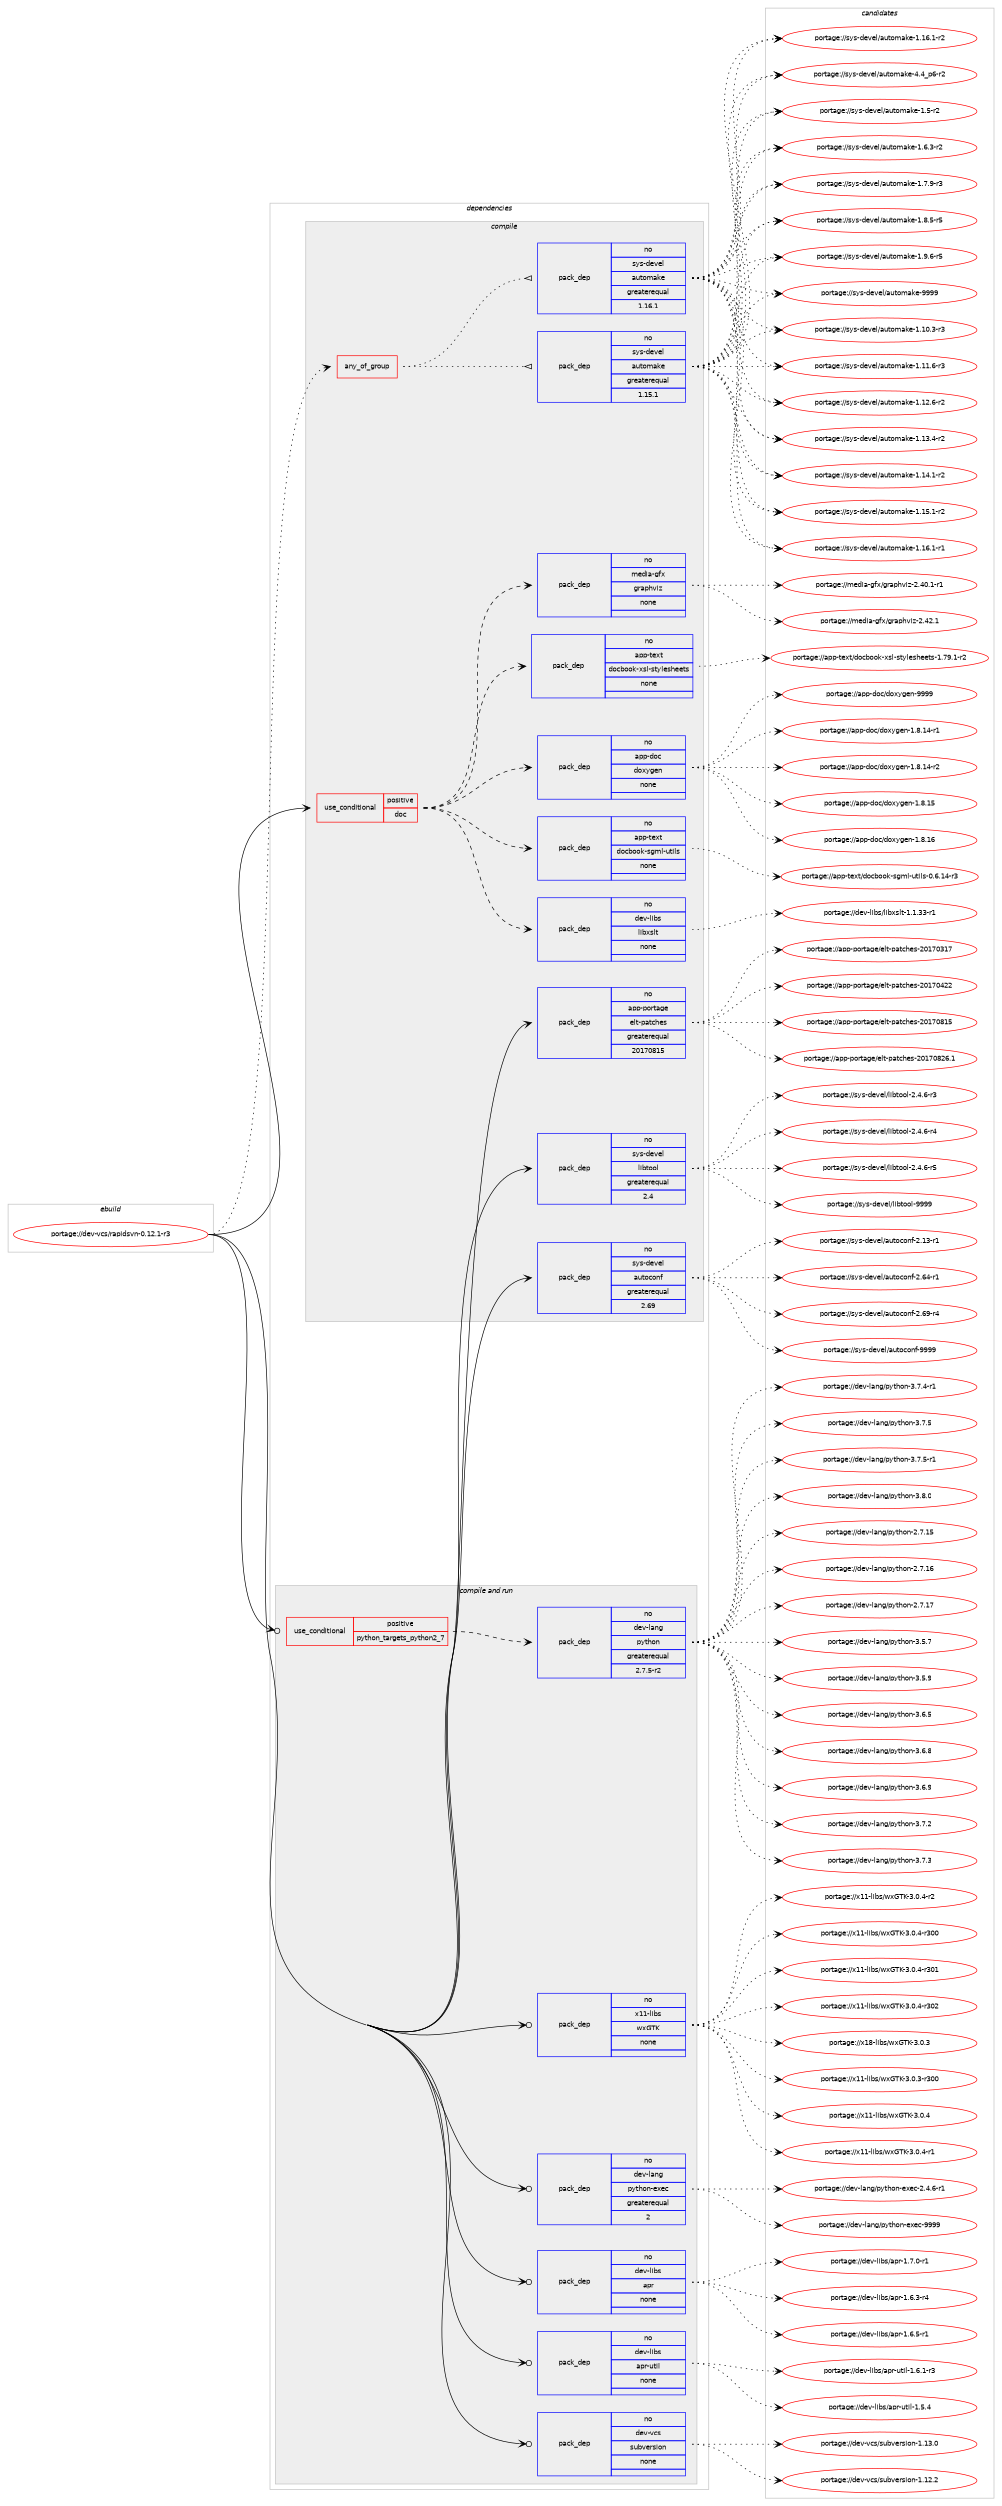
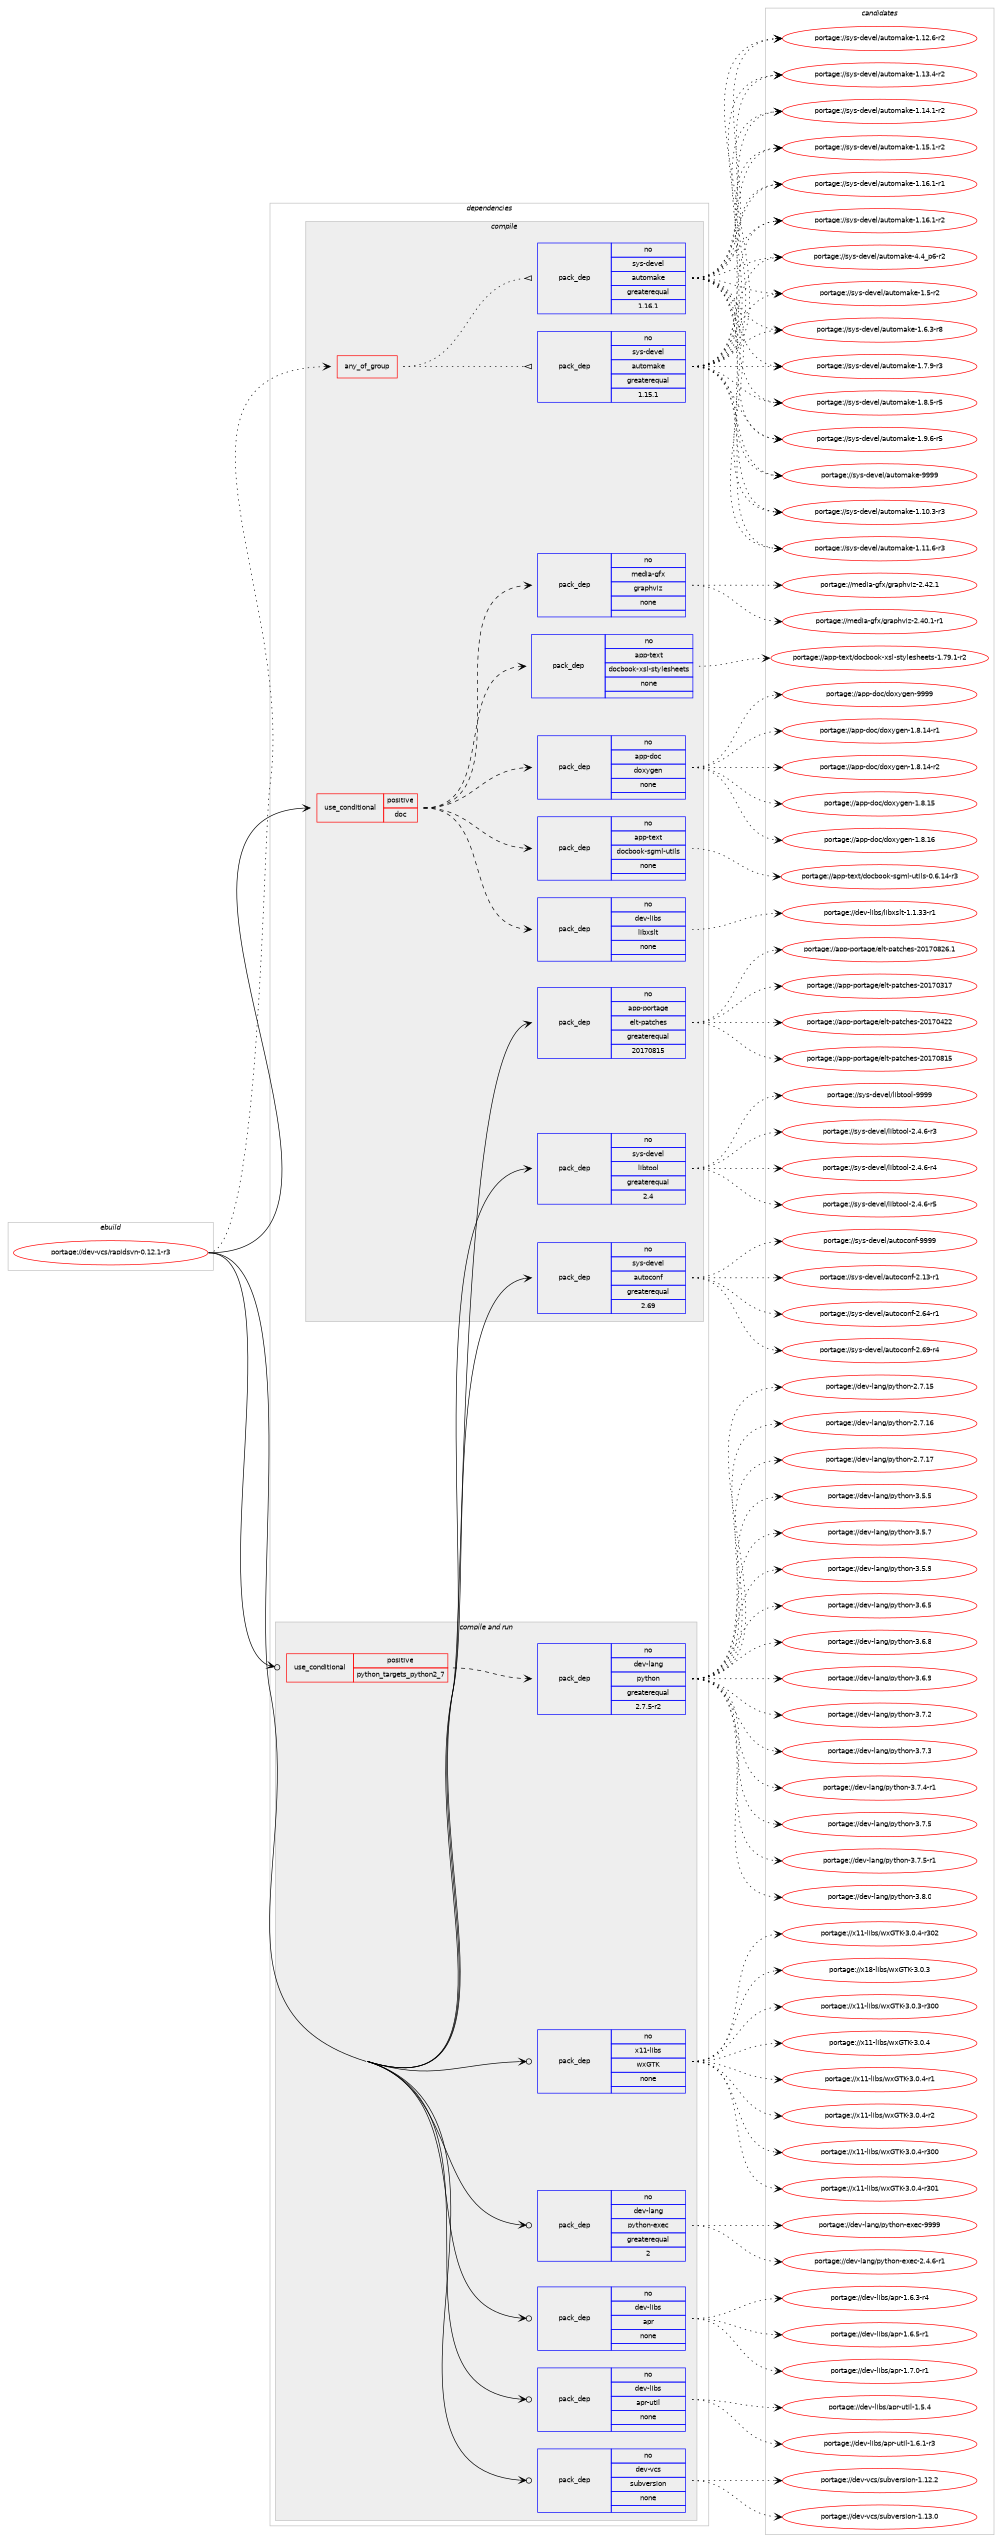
node "portage://sys-devel/automake-1.6.3-r2": label "portage://sys-devel/automake-1.6.3-r2" -> "portage://sys-devel/automake-1.6.3-r8"
node "portage://dev-lang/python-3.5.5": added
